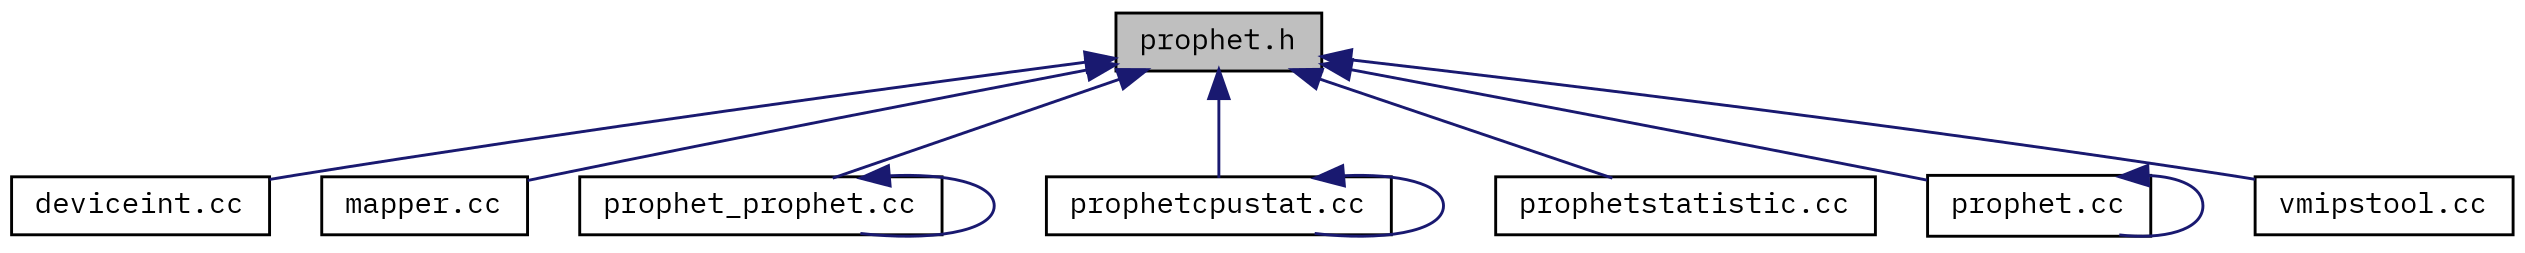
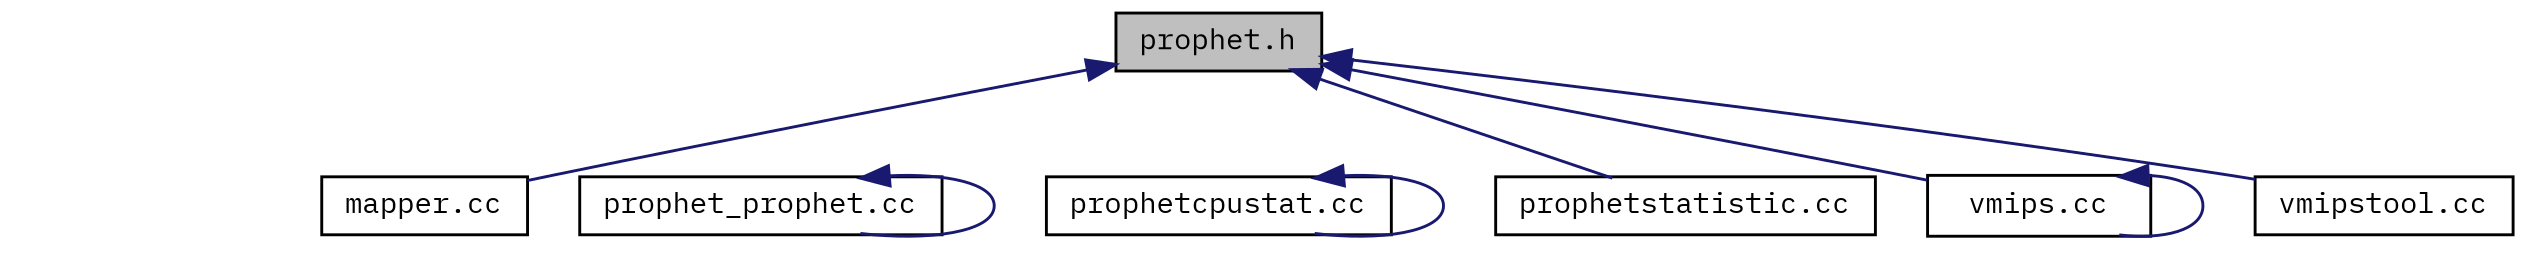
edge "prophet_prophet.cc" -> "prophet.h": removed
edge "prophetcpustat.cc" -> "prophet.h": removed
node "deviceint.cc": removed
node "prophet.cc": label "prophet.cc" -> "vmips.cc"
